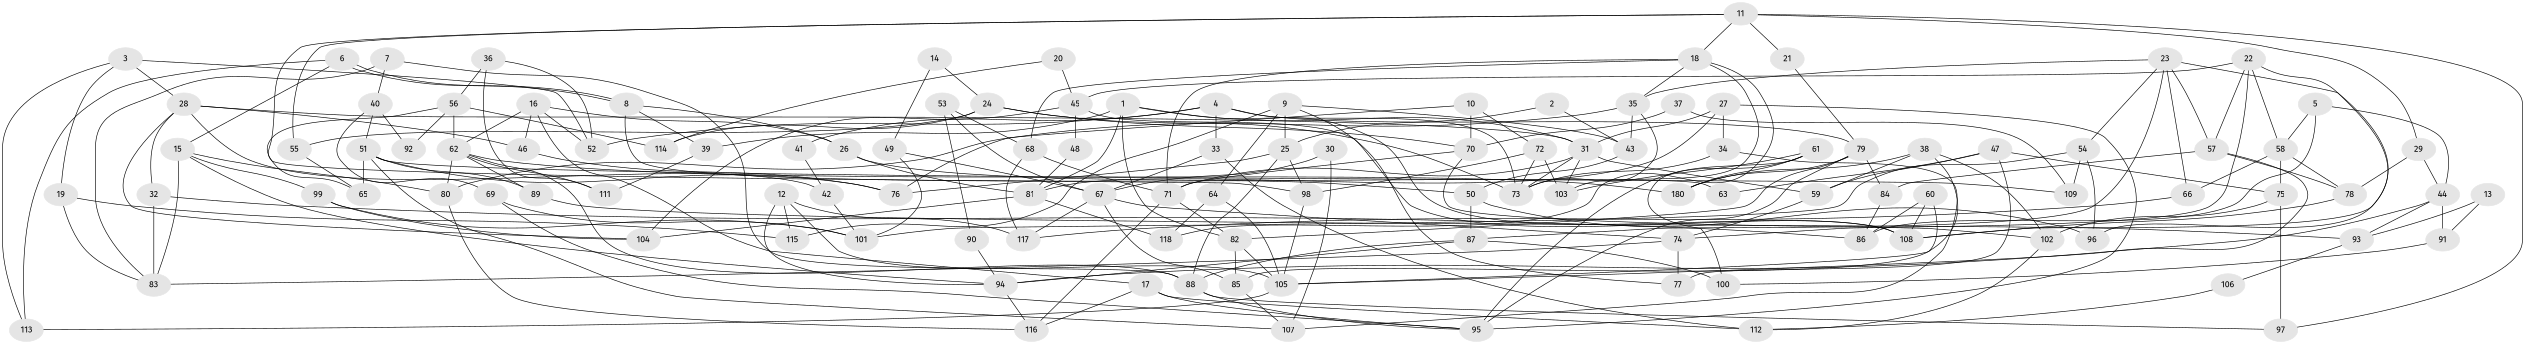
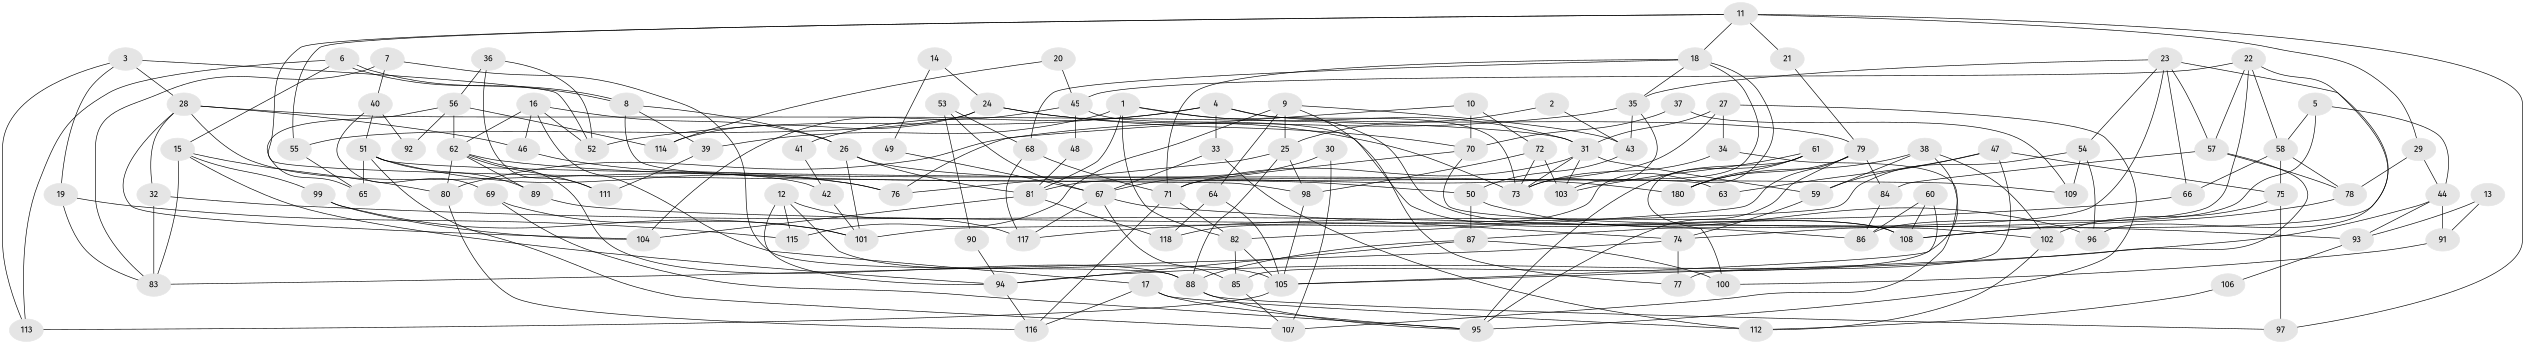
edge "49" -- "101": now "26" -- "101"
